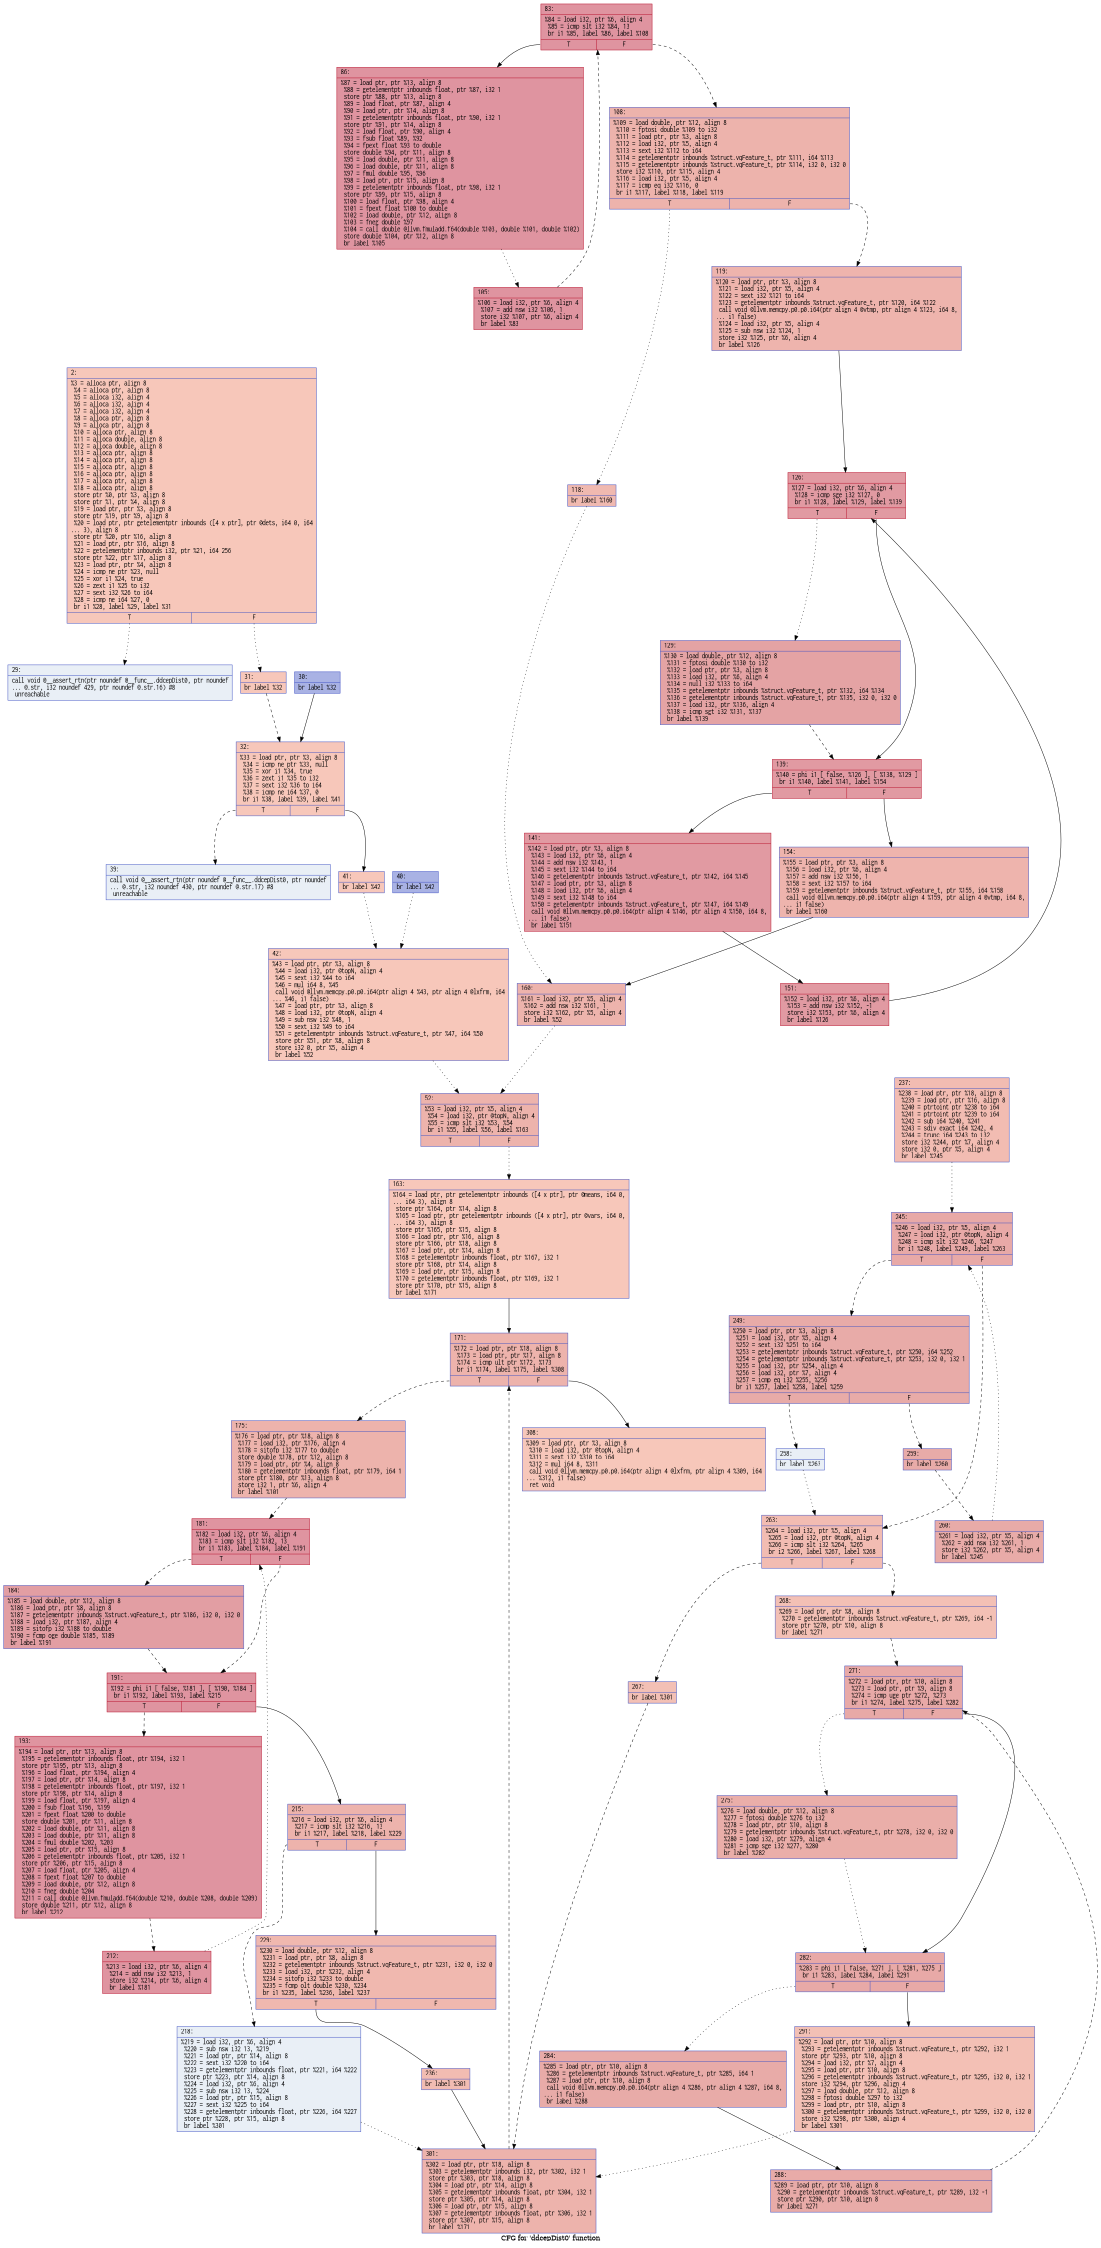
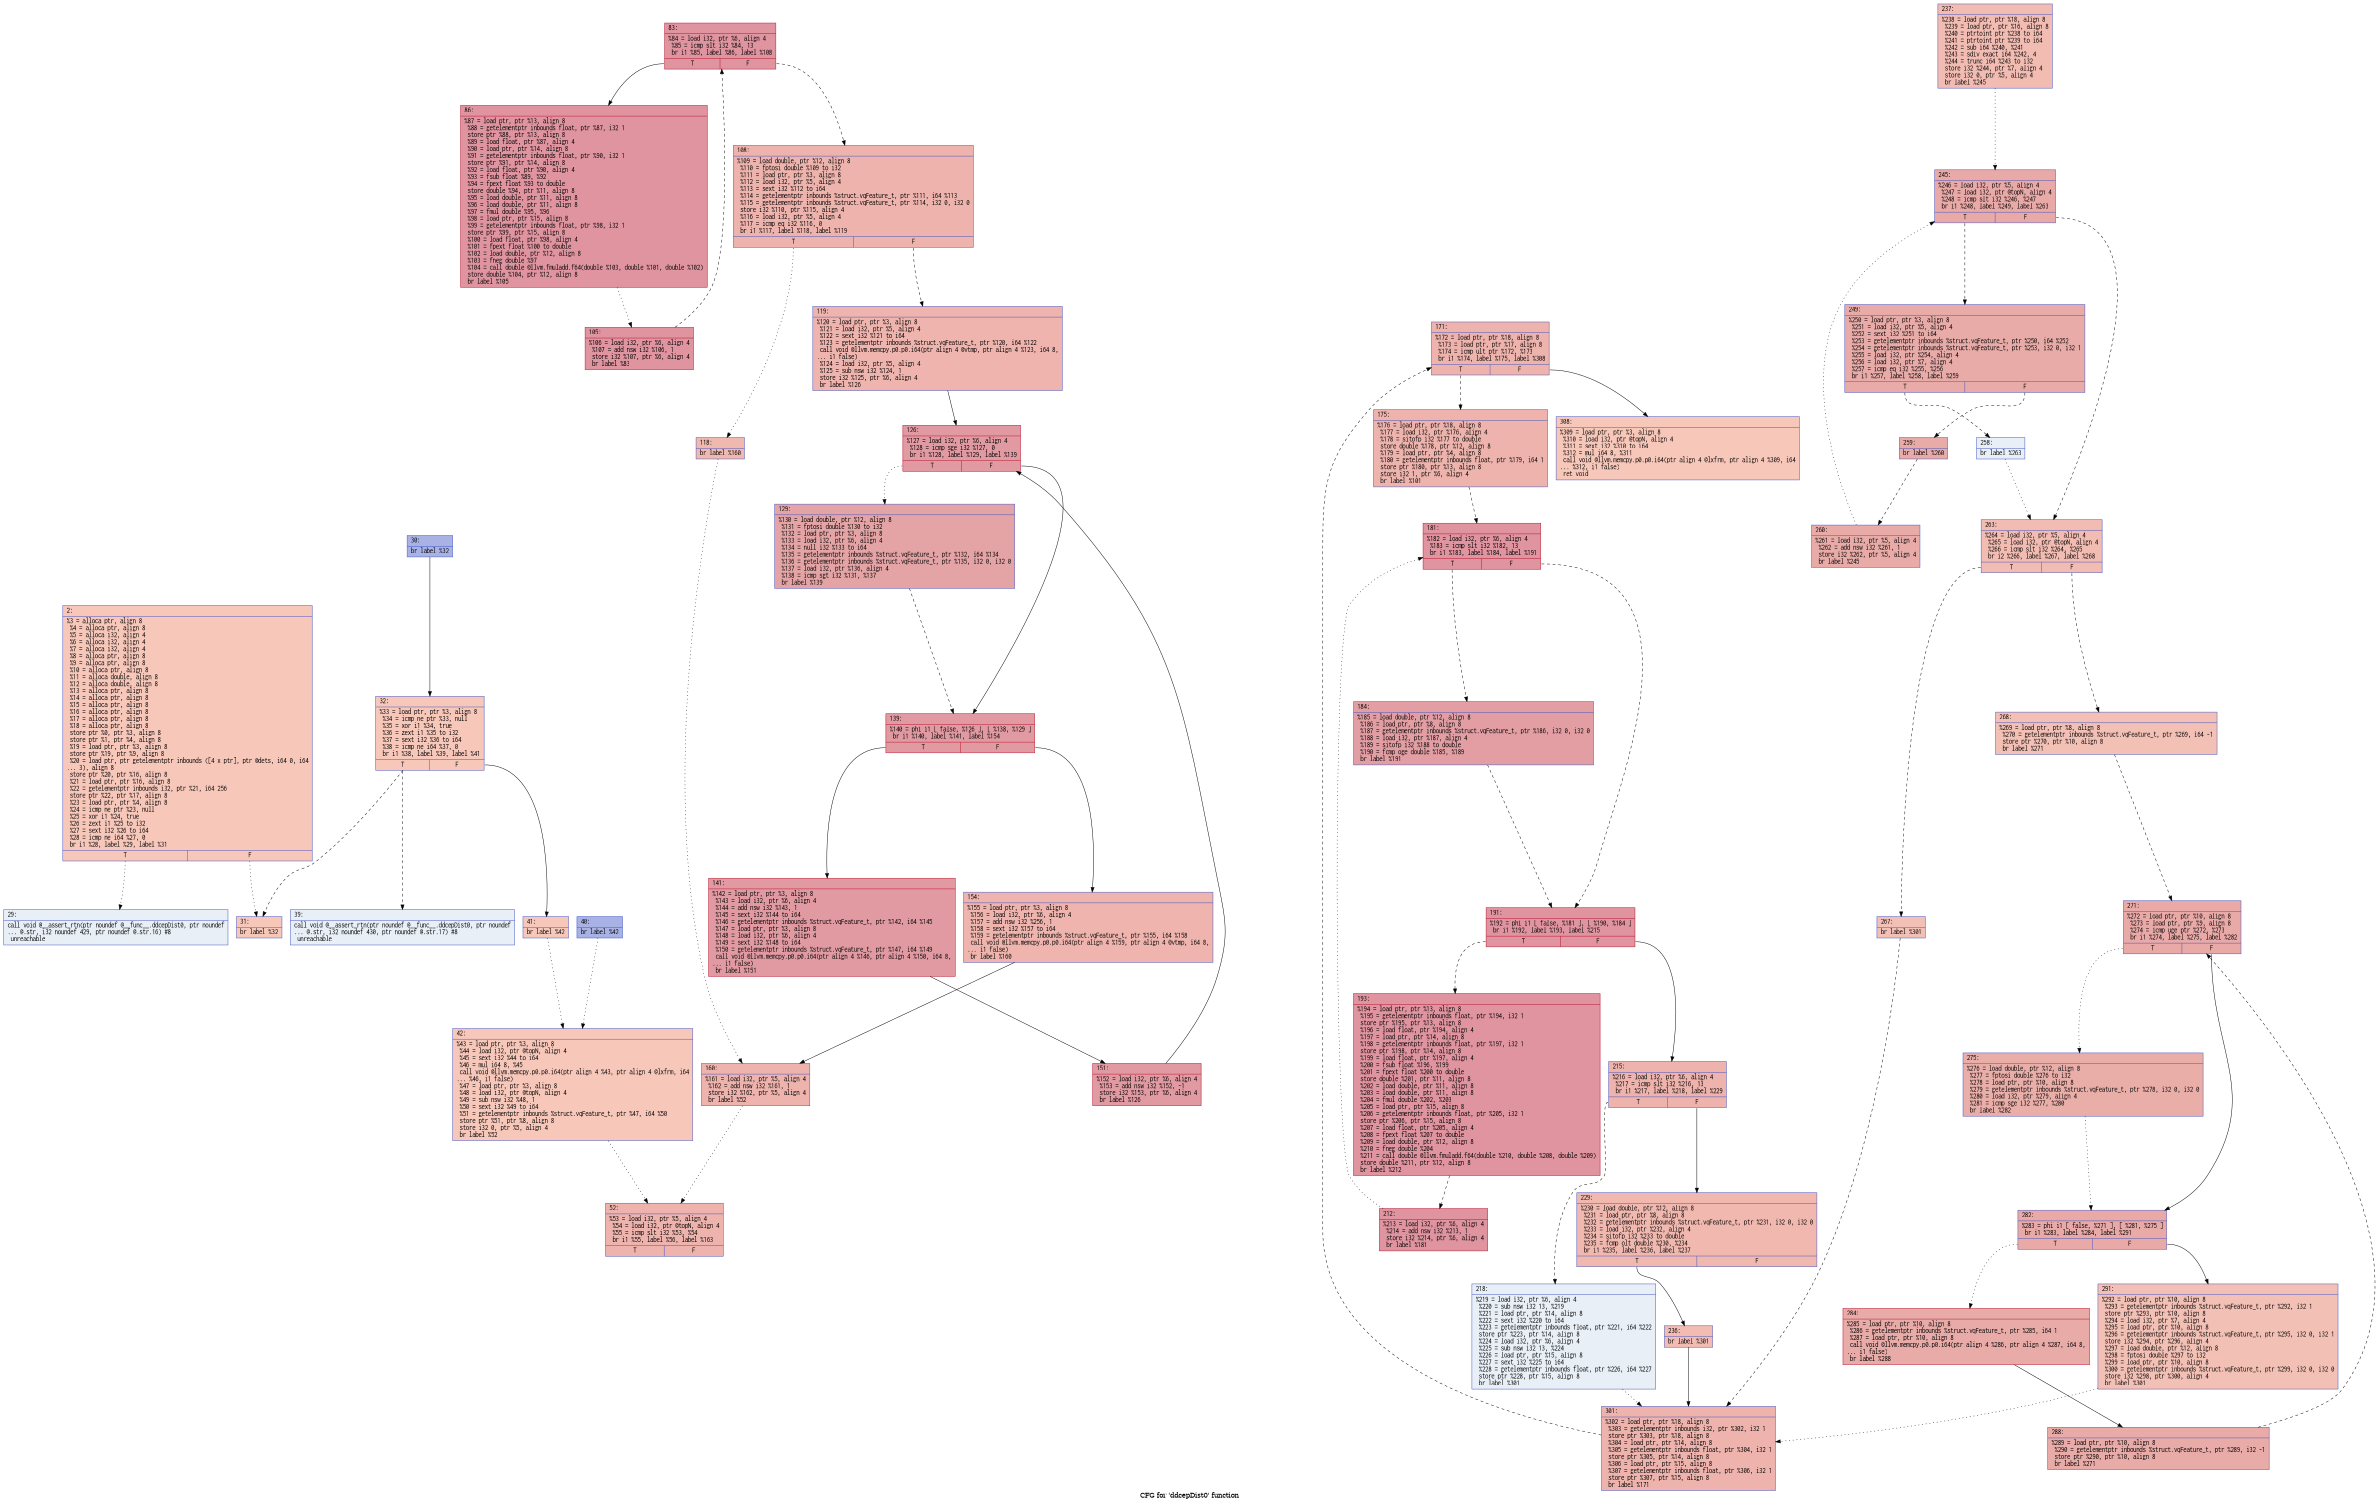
edge "31:" -> "32:": reversed
node "154:": text "%157 = add nsw i32 %156, 1" -> "%157 = add nsw i32 %256, 1"
node "163:": removed
node "284:": color #3d50c3ff -> #b70d28ff
